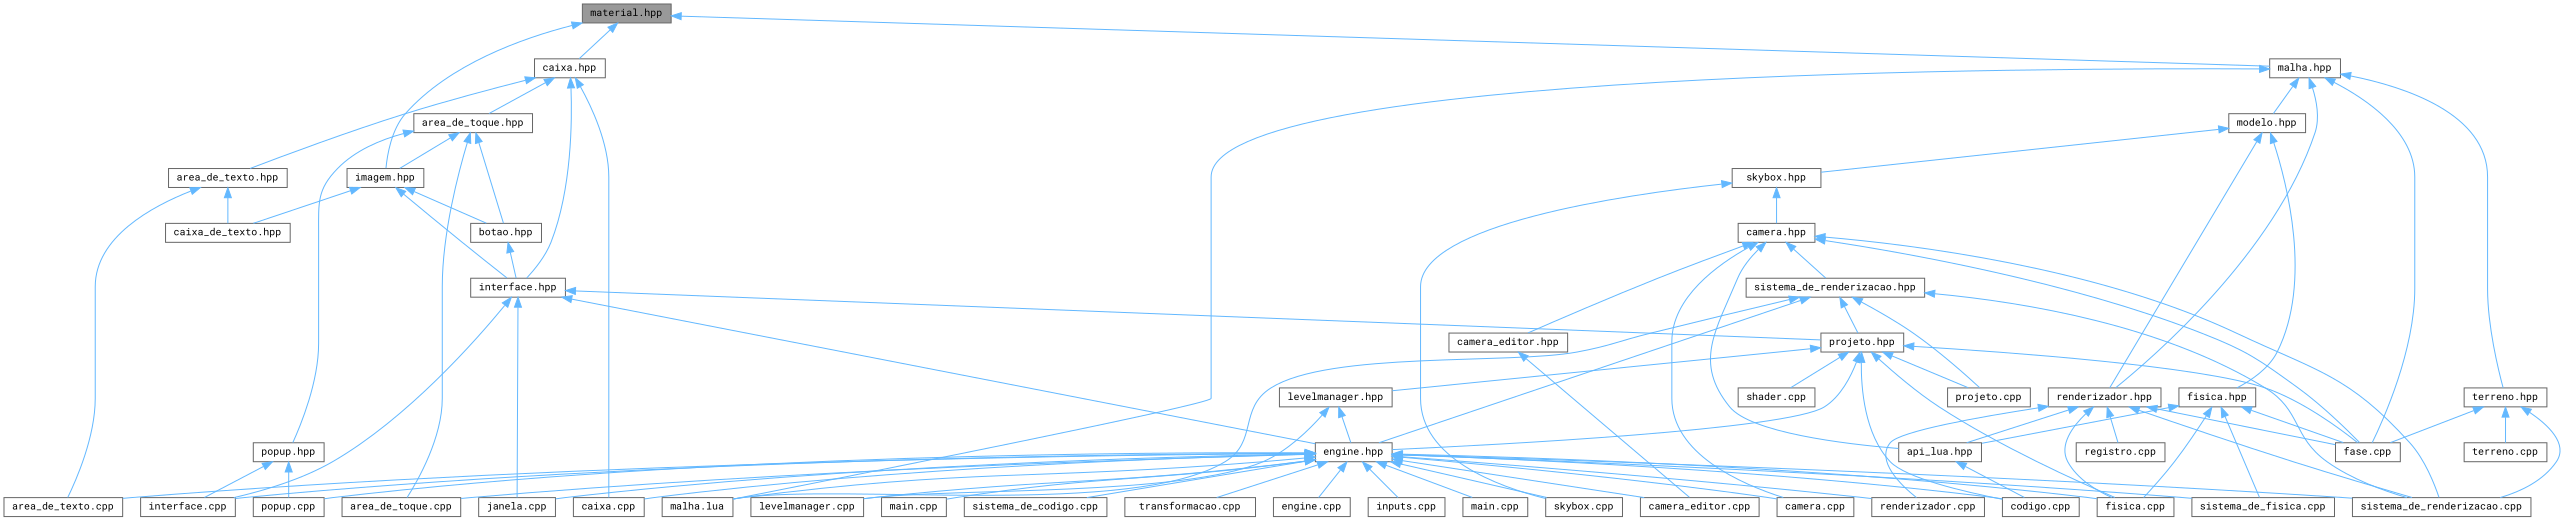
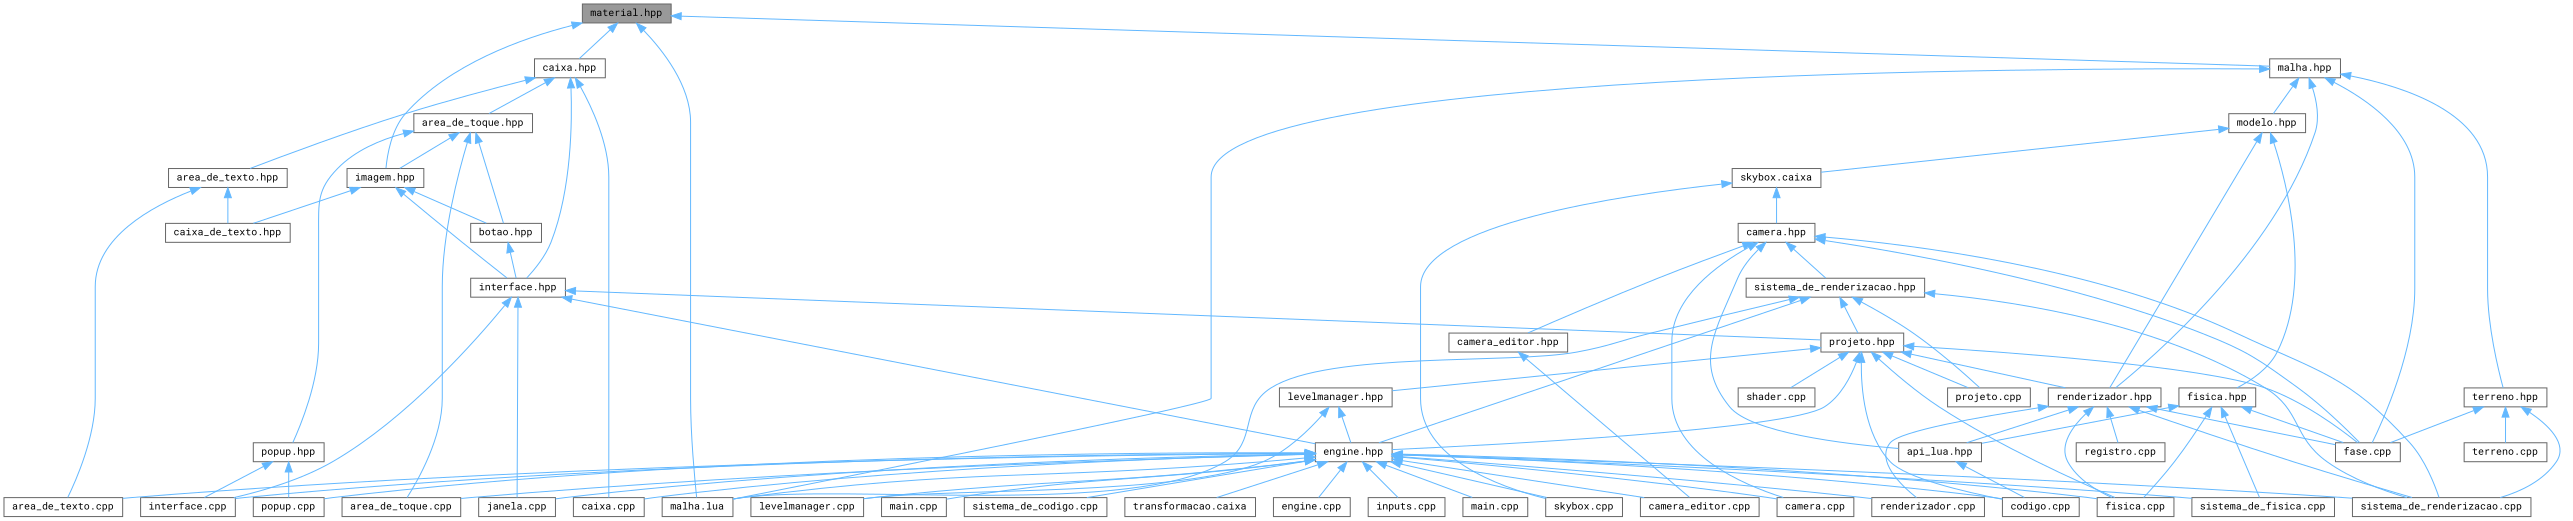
node "skybox.hpp": label "skybox.hpp" -> "skybox.caixa"
edge "malha.lua" -> "material.hpp": added
edge "renderizador.hpp" -> "projeto.hpp": added
node "transformacao.cpp": label "transformacao.cpp" -> "transformacao.caixa"
